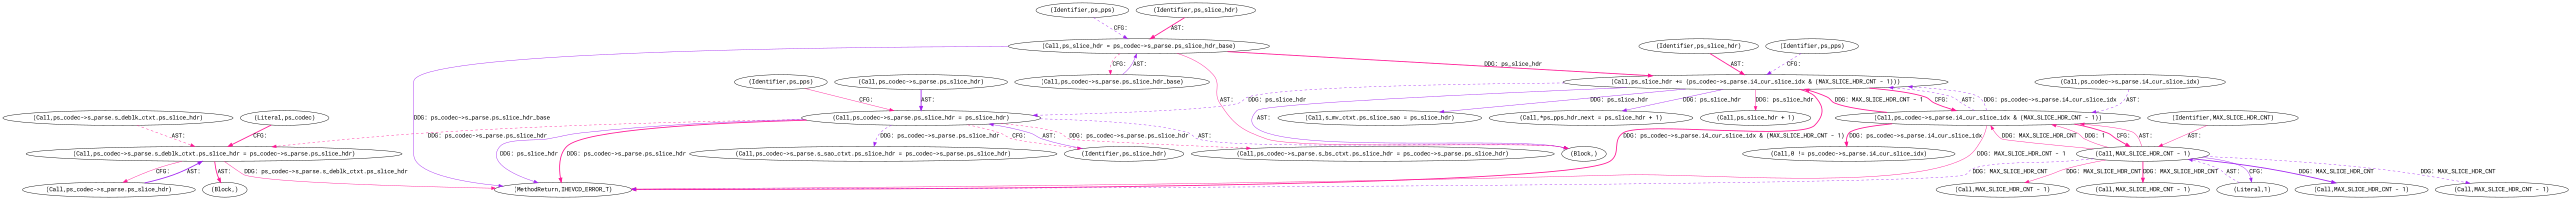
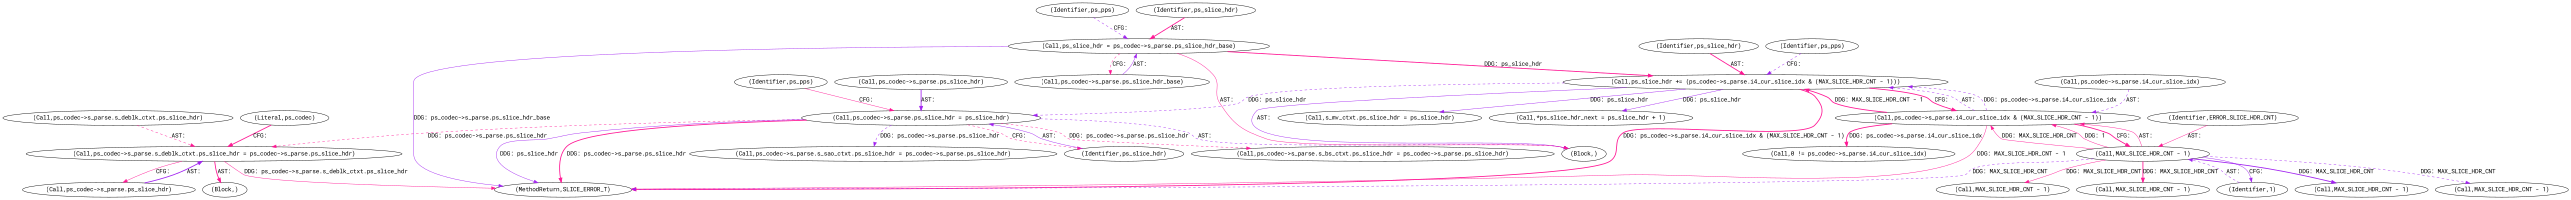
node "(Call,s_mv_ctxt.ps_slice_sao = ps_slice_hdr)": label "(Call,s_mv_ctxt.ps_slice_sao = ps_slice_hdr)" -> "(Call,s_mv_ctxt.ps_slice_hdr = ps_slice_hdr)"
node "(Call,*ps_pps_hdr_next = ps_slice_hdr + 1)": label "(Call,*ps_pps_hdr_next = ps_slice_hdr + 1)" -> "(Call,*ps_slice_hdr_next = ps_slice_hdr + 1)"
node "(Call,ps_slice_hdr + 1)": removed
node "(Identifier,MAX_SLICE_HDR_CNT)": label "(Identifier,MAX_SLICE_HDR_CNT)" -> "(Identifier,ERROR_SLICE_HDR_CNT)"
node "(MethodReturn,IHEVCD_ERROR_T)": label "(MethodReturn,IHEVCD_ERROR_T)" -> "(MethodReturn,SLICE_ERROR_T)"
node "(Literal,1)": label "(Literal,1)" -> "(Identifier,1)"
